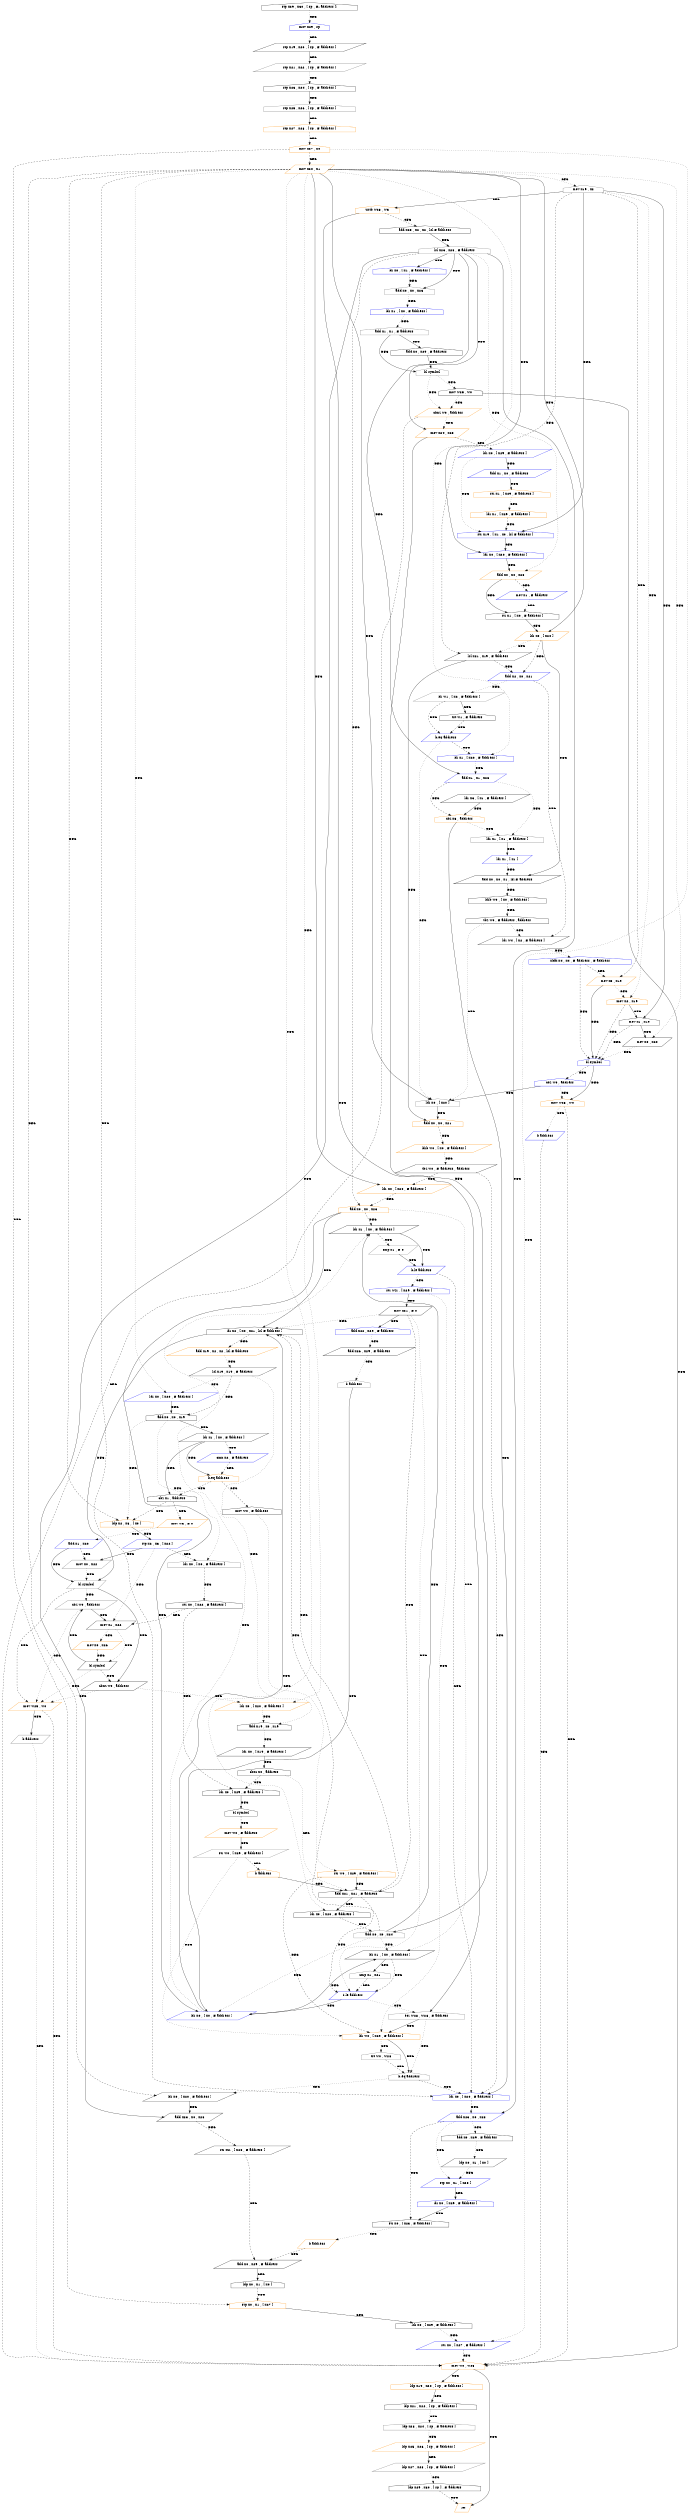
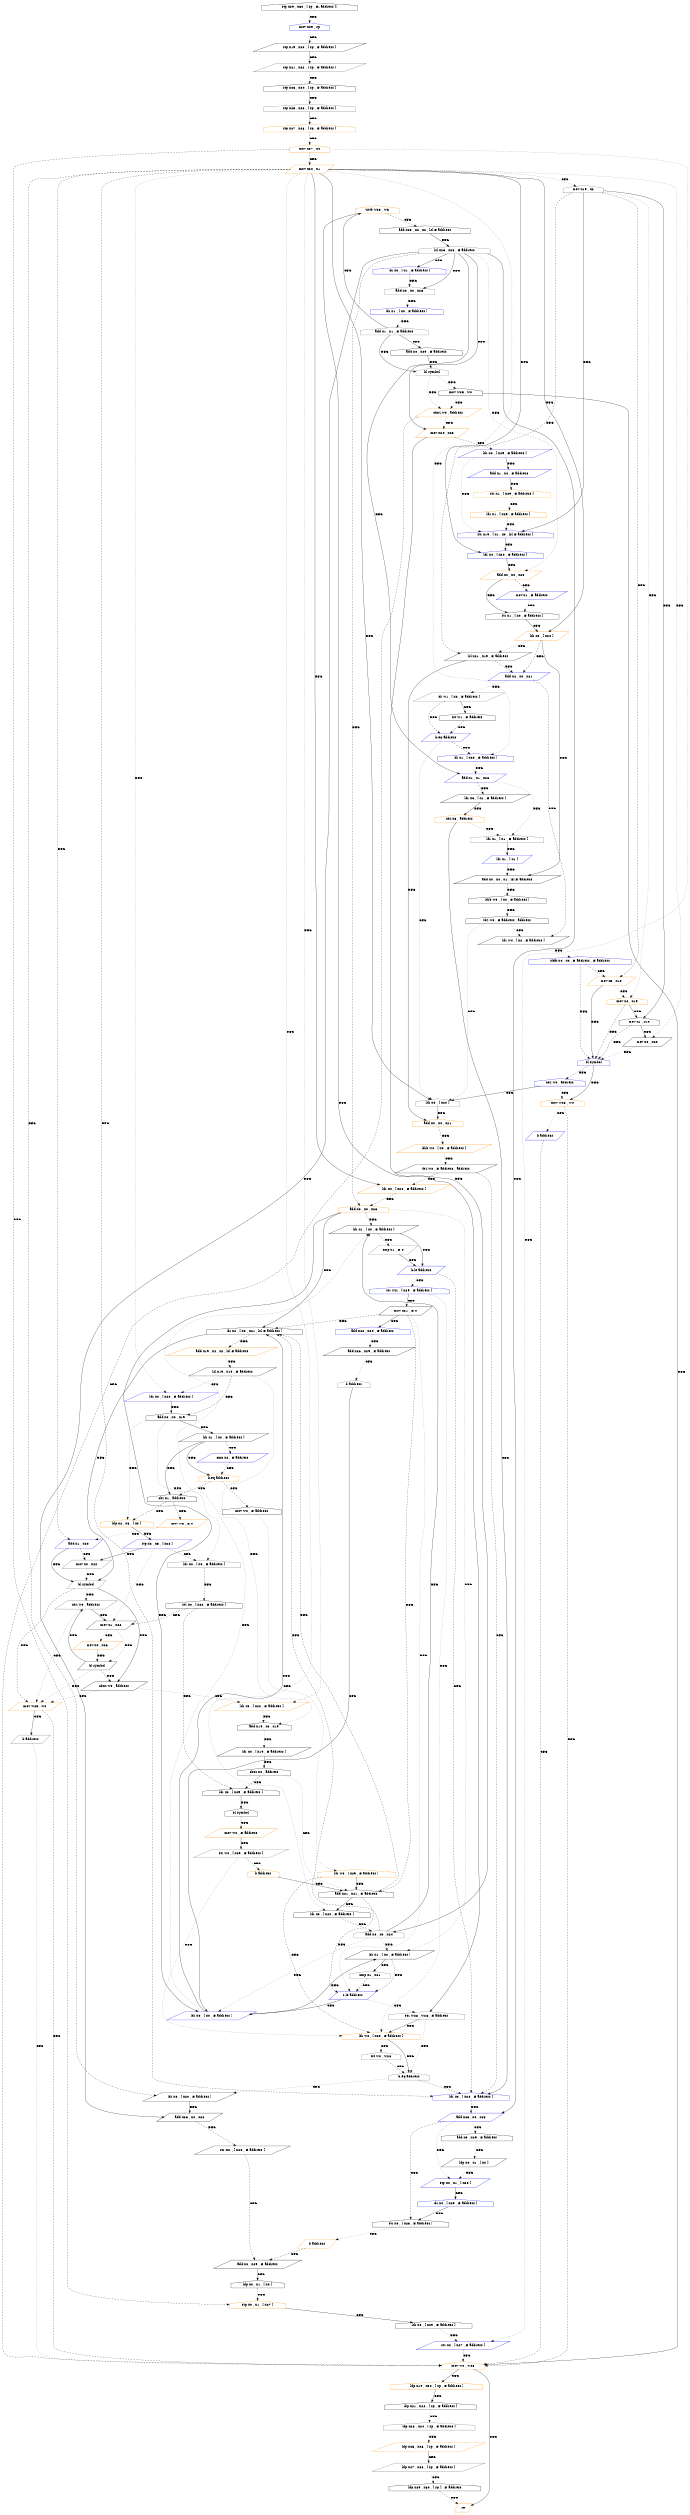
edge "mov x19 , x2" -> "uxtb w28 , w3": now "add x1 , x1 , # address" -> "uxtb w28 , w3"
edge "mov x20 , x1" -> "ldp x2 , x3 , [ x0 ]": now "mov x20 , x1" -> "add x1 , x20"
edge "add x1 , x1 , x23" -> "cbz x3 , address": now "add x1 , x1 , x23" -> "ldr x3 , [ x1 , # address ]"
edge "mov x21 , # 0" -> "ldr x2 , [ x0 , x21 , lsl # address ]": style dotted -> dashed
